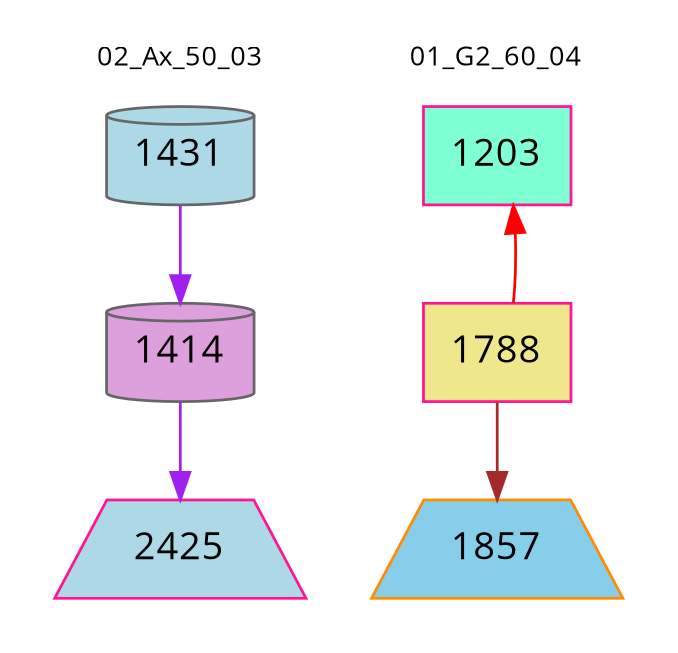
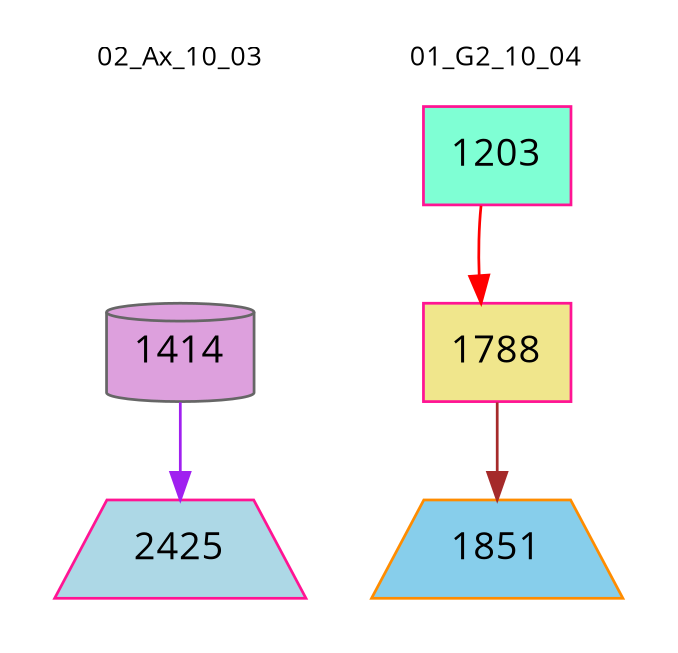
cluster "02_Ax_50_03": label "02_Ax_50_03" -> "02_Ax_10_03"
cluster "01_G2_60_04": label "01_G2_60_04" -> "01_G2_10_04"
node "1431": removed
edge "1788" -> "1203": reversed
node "1857": label "1857" -> "1851"
